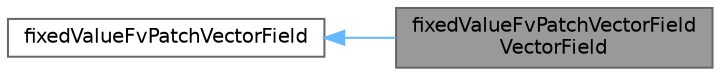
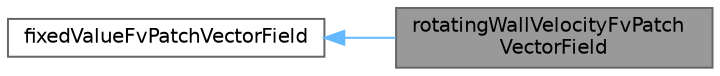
node "fixedValueFvPatchVectorField VectorField": label "fixedValueFvPatchVectorField VectorField" -> "rotatingWallVelocityFvPatch VectorField"
